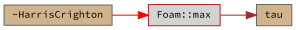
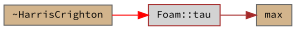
node "Foam::max": label "Foam::max" -> "Foam::tau"
node "tau": label "tau" -> "max"
